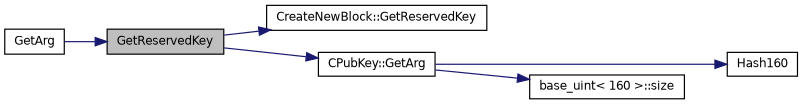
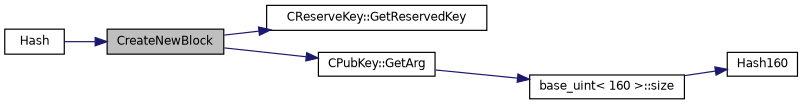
node "CreateNewBlock::GetReservedKey": label "CreateNewBlock::GetReservedKey" -> "CReserveKey::GetReservedKey"
node "GetArg": label "GetArg" -> "Hash"
node "GetReservedKey": label "GetReservedKey" -> "CreateNewBlock"
edge "CPubKey::GetArg" -> "Hash160": now "base_uint< 160 >::size" -> "Hash160"
